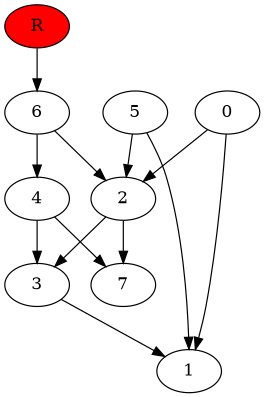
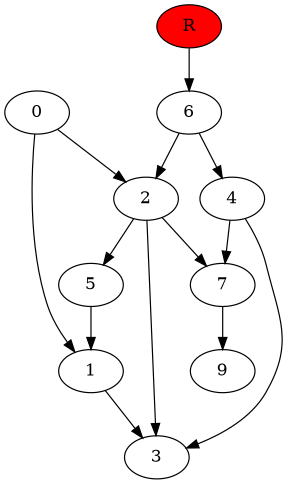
edge "5" -> "2": reversed
edge "3" -> "1": reversed
node "9": added
